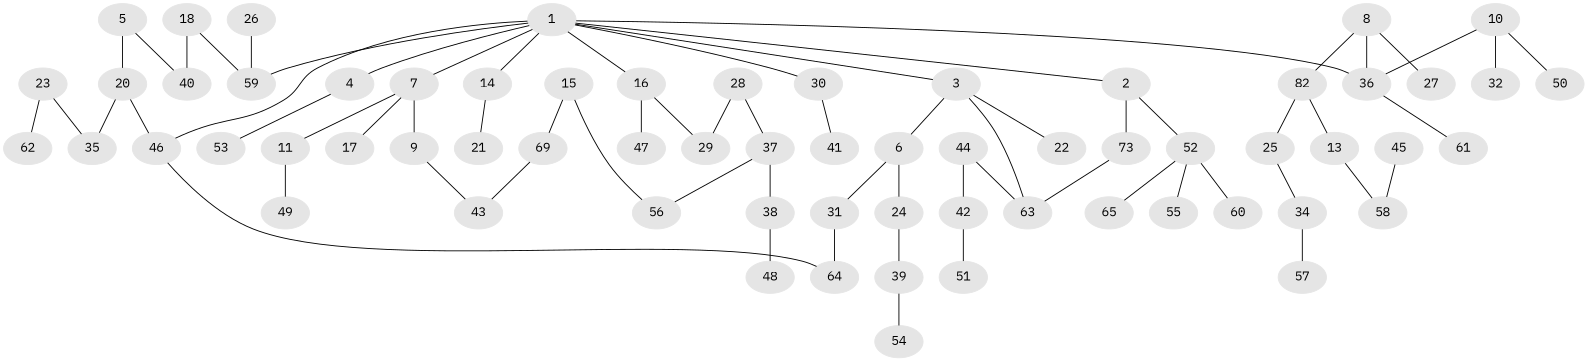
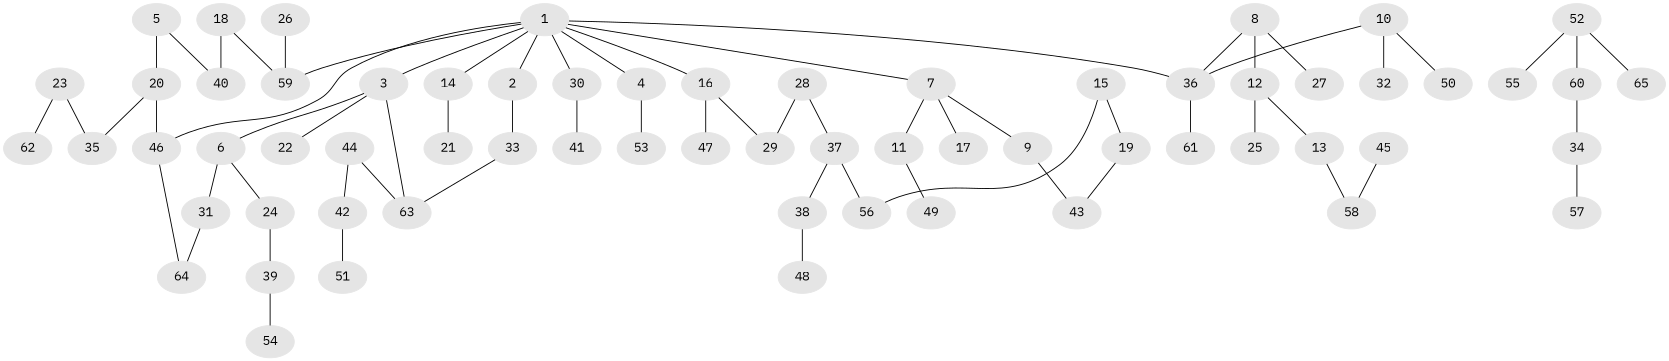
node "82": label "82" -> "12"
edge "2" -- "52": removed
node "69": label "69" -> "19"
node "73": label "73" -> "33"
edge "25" -- "34": now "60" -- "34"
